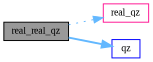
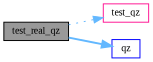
node "real_qz": label "real_qz" -> "test_qz"
node "real_real_qz": label "real_real_qz" -> "test_real_qz"
